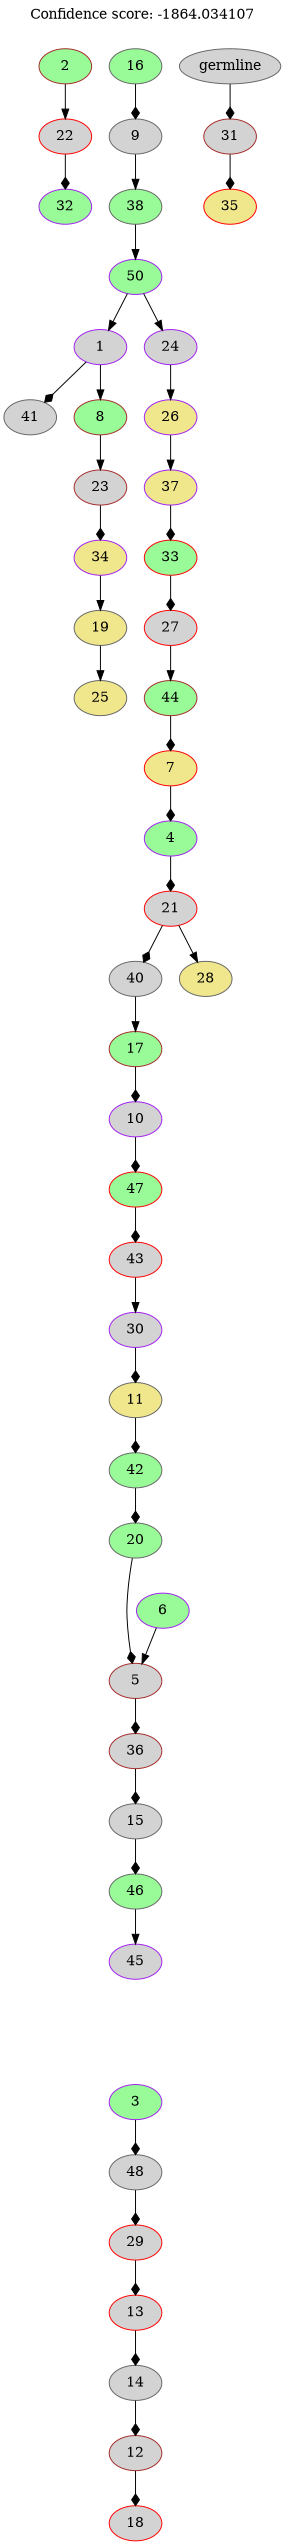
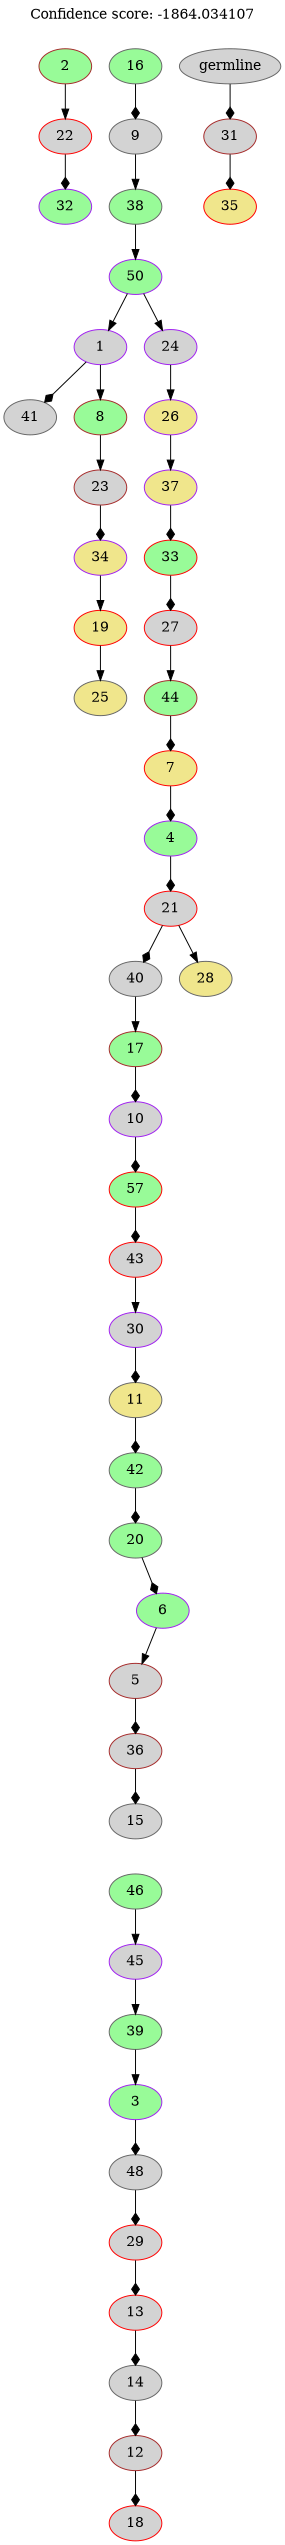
node "19": color gray40 -> red
node "47": label "47" -> "57"
edge "20" -> "5": now "20" -> "6"
edge "15" -> "46": removed
node "39": added
